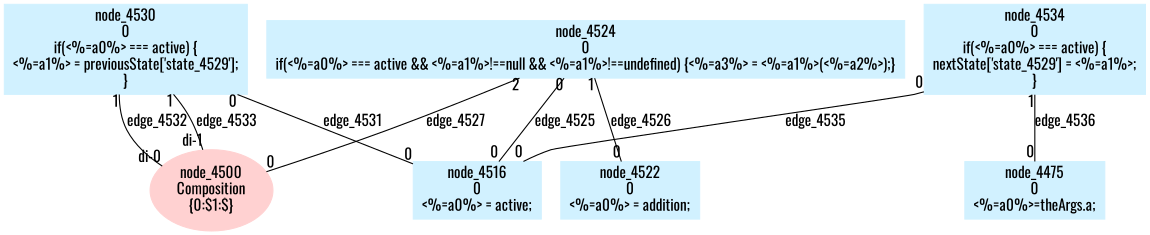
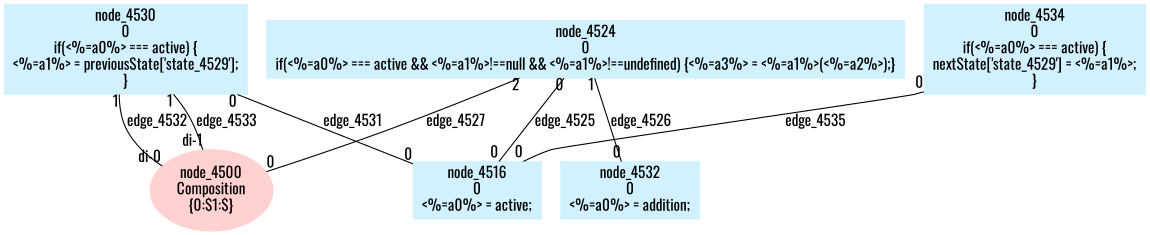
node "node_4522 0 <%=a0%> = addition;": label "node_4522 0 <%=a0%> = addition;" -> "node_4532 0 <%=a0%> = addition;"
node "node_4475 0 <%=a0%>=theArgs.a;": removed
